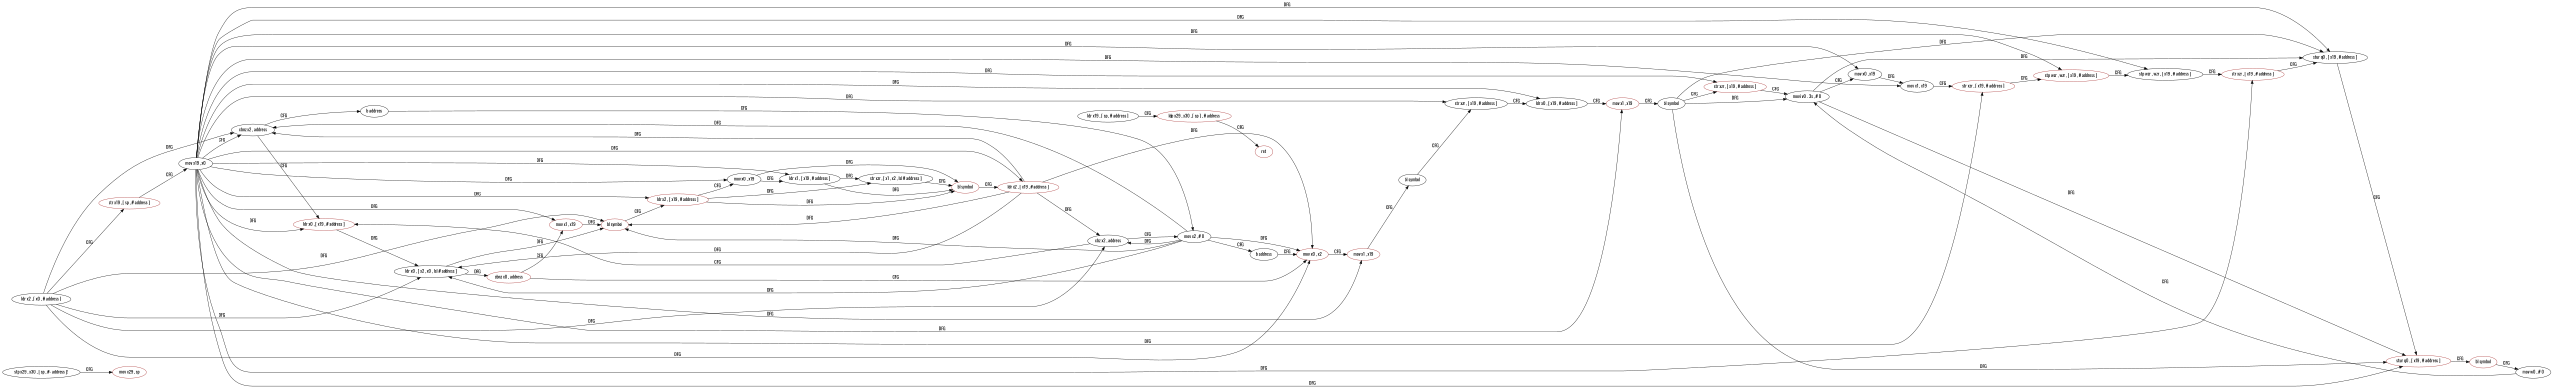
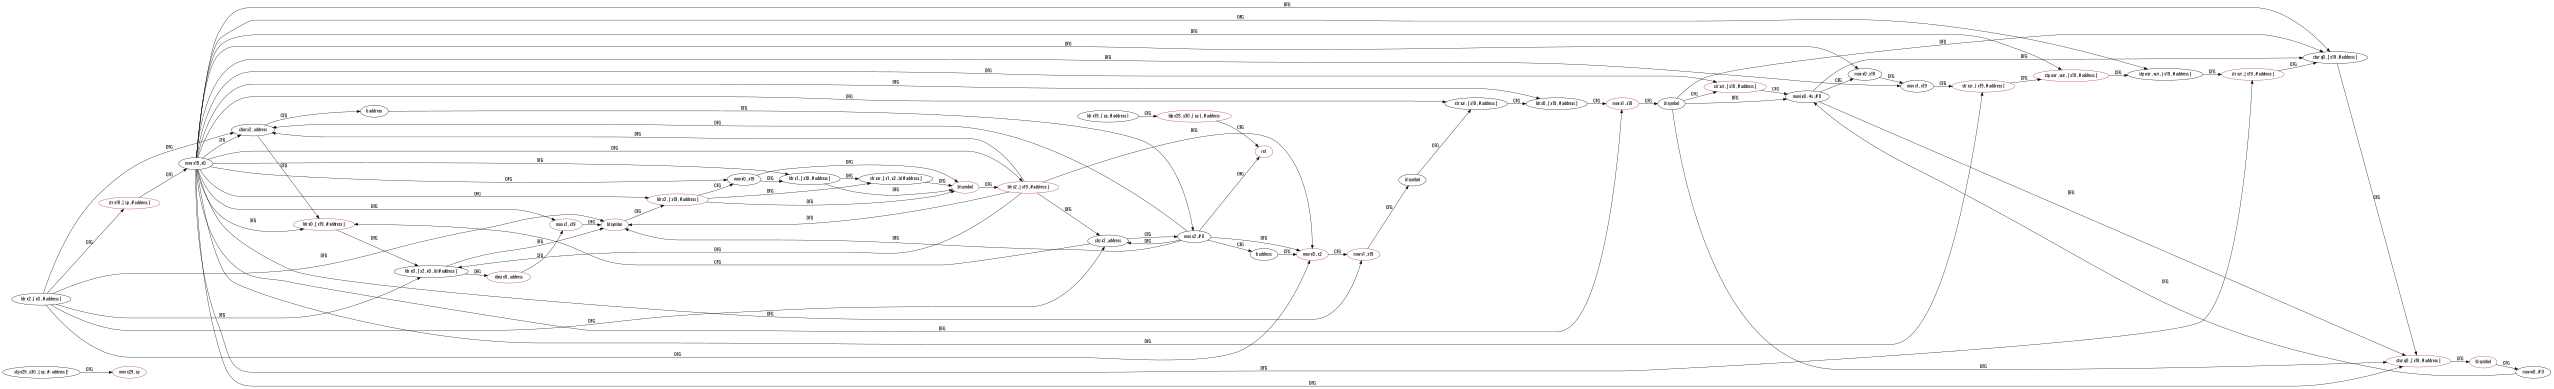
node "movi v0 . 3s , # 0": label "movi v0 . 3s , # 0" -> "movi v0 . 4s , # 0"
edge "cbnz x0 , address" -> "mov x0 , x2": removed, label "CFG"
edge "mov x2 , # 0" -> "ldr x0 , [ x2 , x0 , lsl # address ]": now "mov x2 , # 0" -> "ret"
